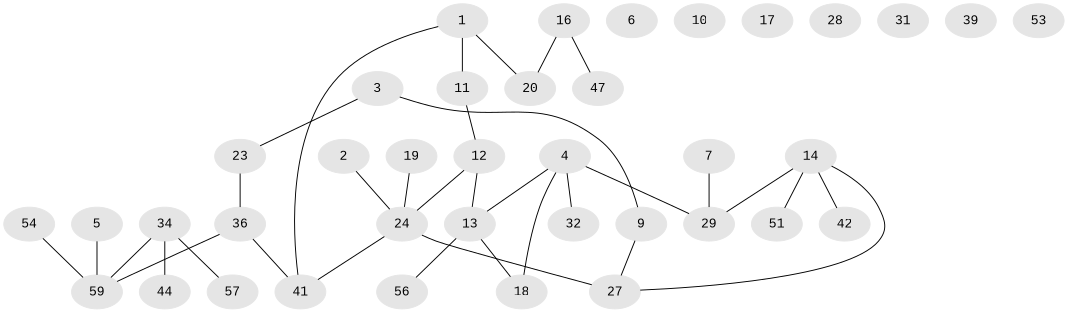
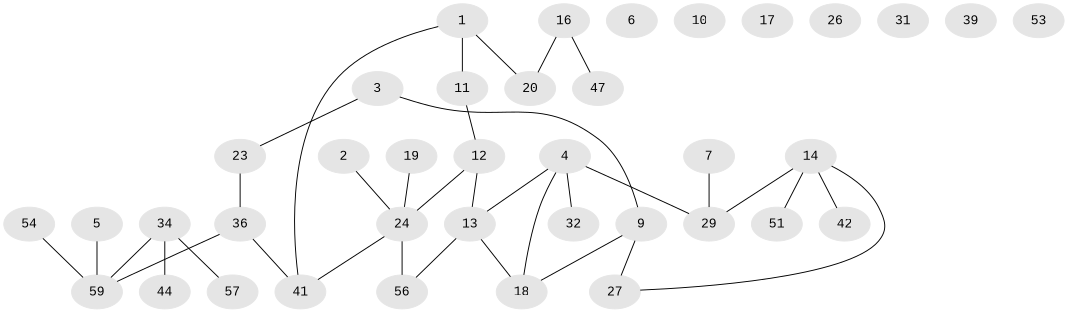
node "28": label "28" -> "26"
edge "9" -- "18": added
edge "24" -- "27": now "24" -- "56"
